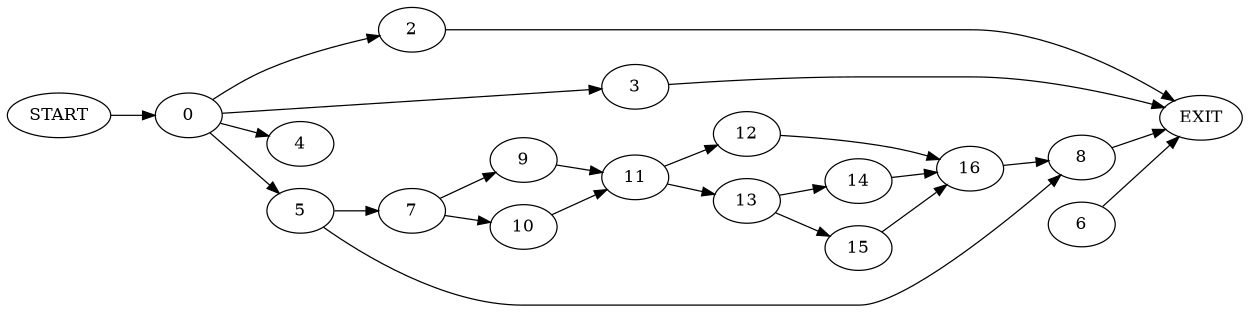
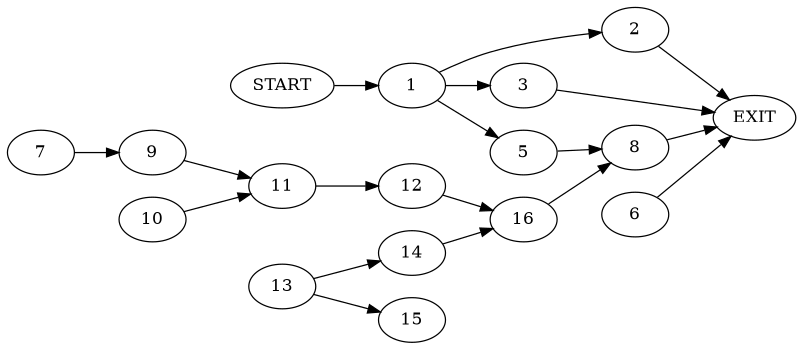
node "0": label "0" -> "1"
node "4": removed
edge "11" -> "13": removed
edge "5" -> "7": removed
edge "15" -> "16": removed
edge "7" -> "10": removed
